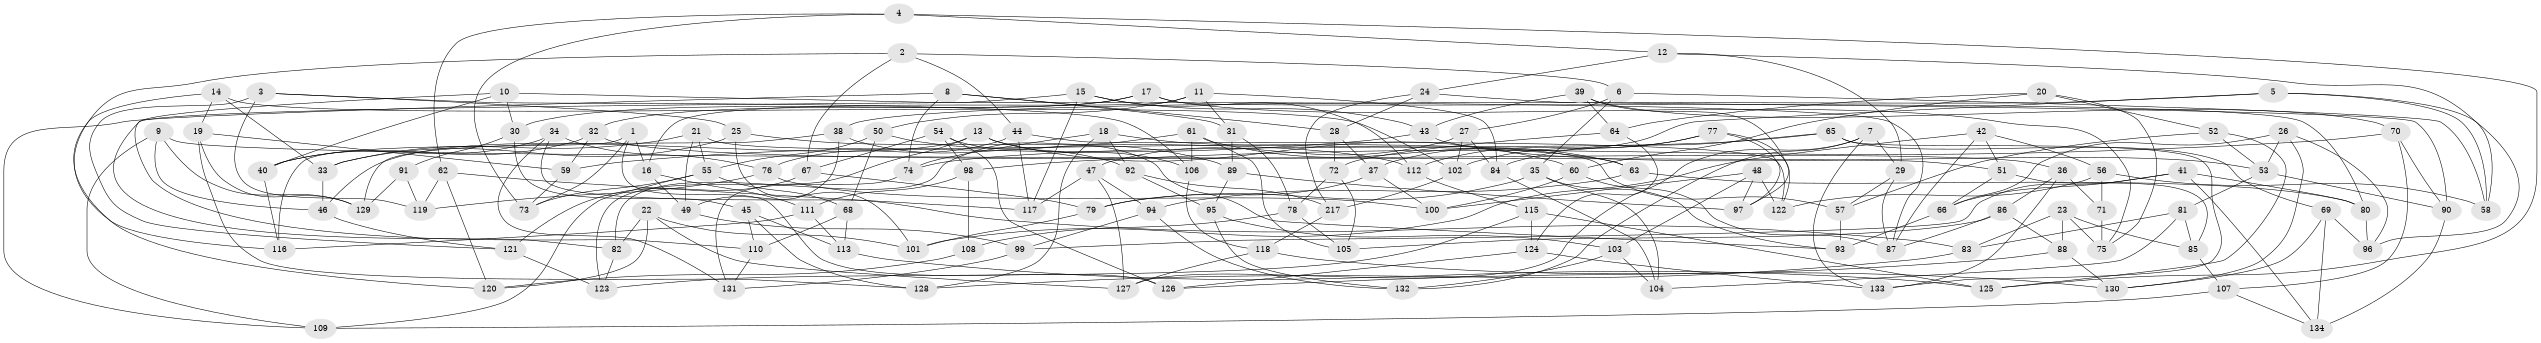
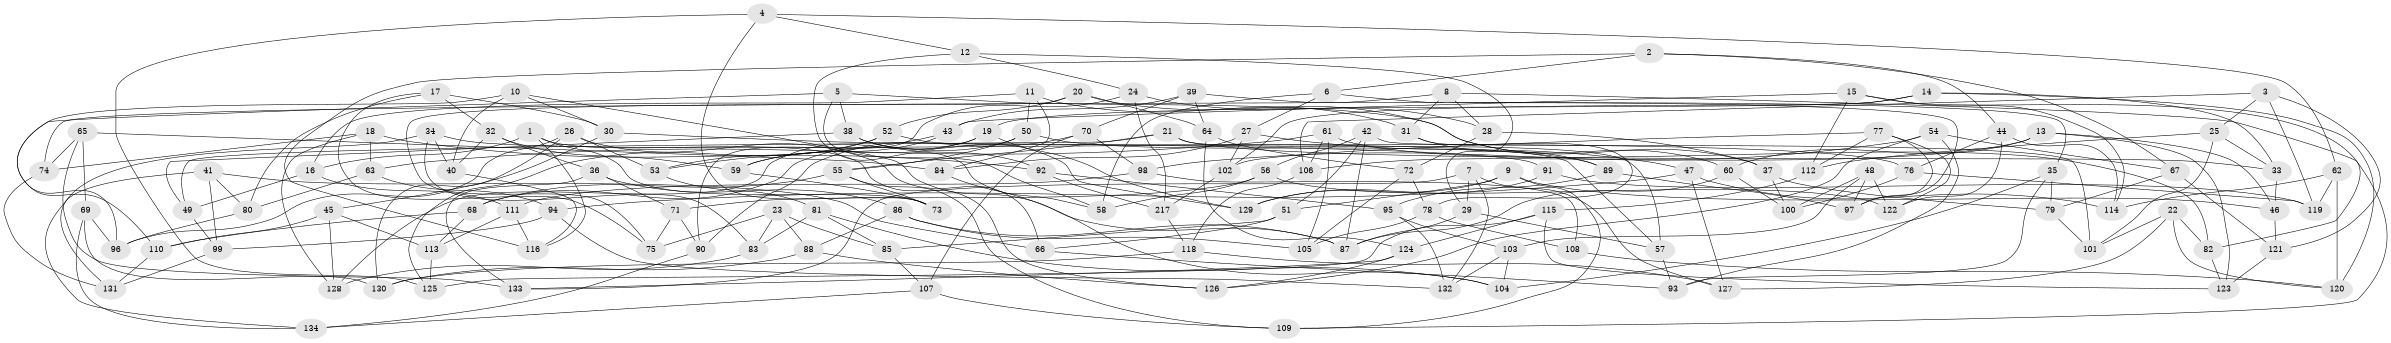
edge "53" -- "90": now "71" -- "90"
node "117": label "117" -> "114"
